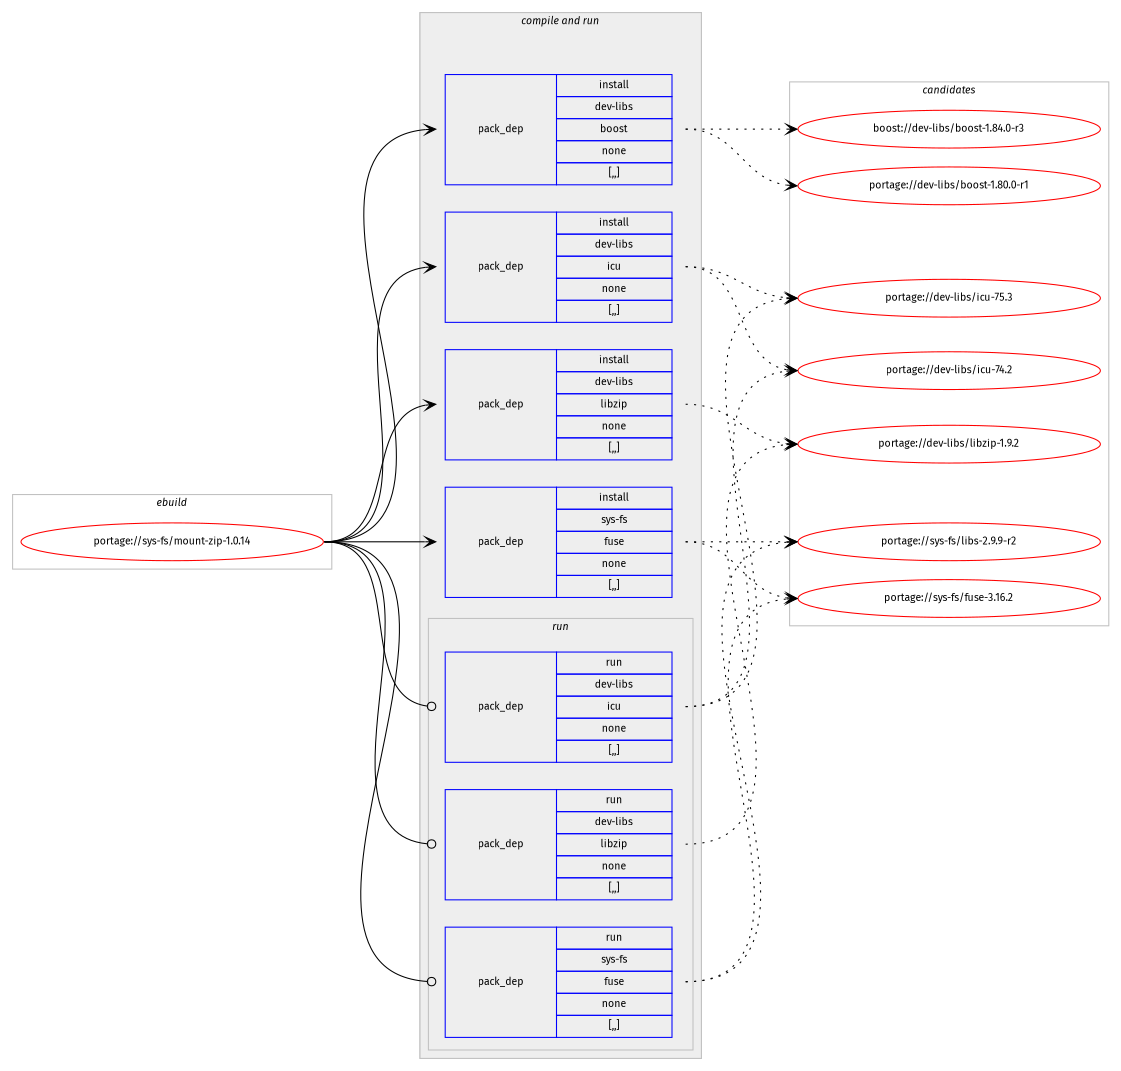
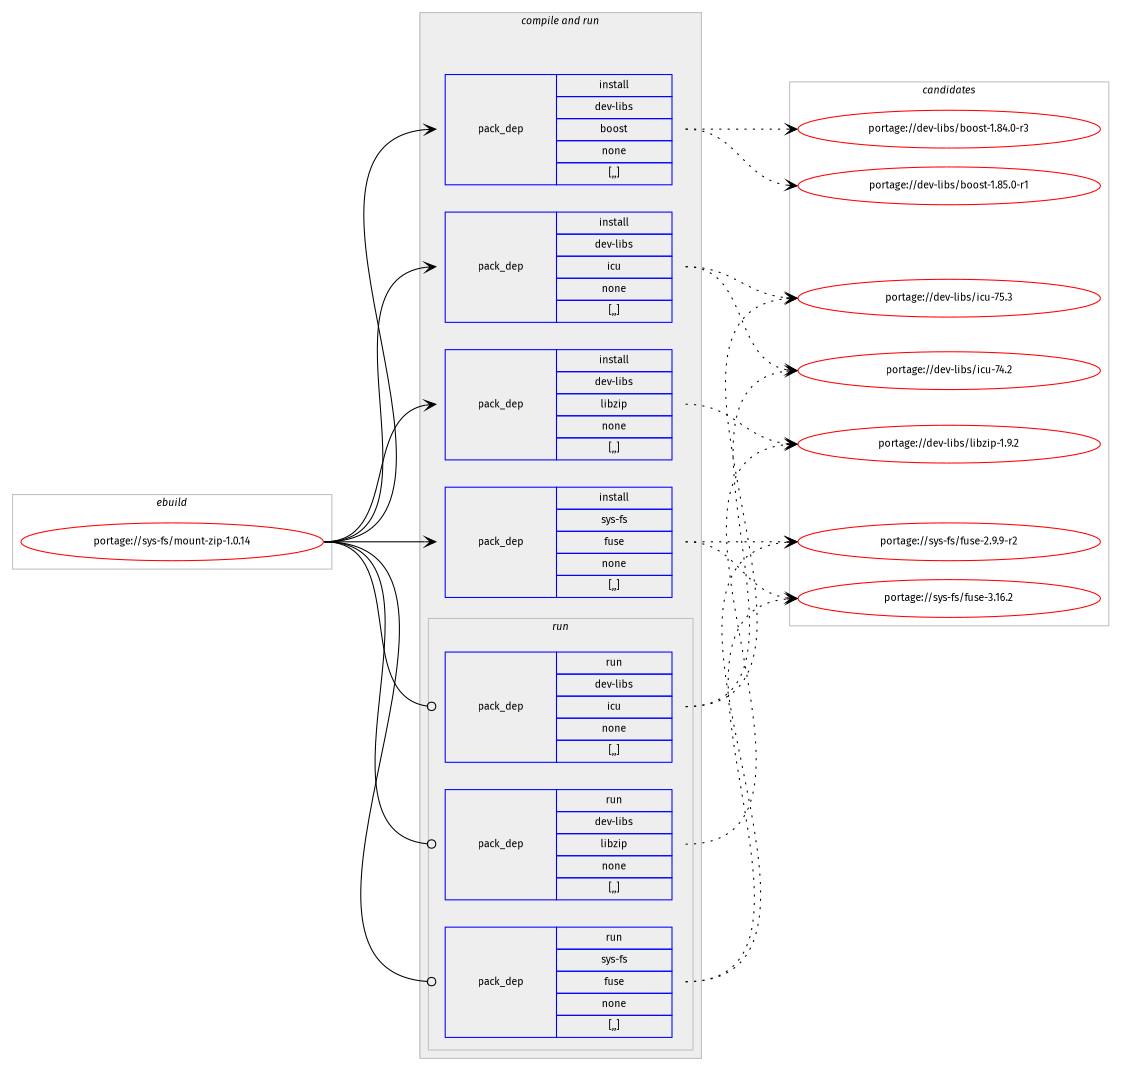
node "boost://dev-libs/boost-1.84.0-r3": label "boost://dev-libs/boost-1.84.0-r3" -> "portage://dev-libs/boost-1.84.0-r3"
node "portage://dev-libs/boost-1.80.0-r1": label "portage://dev-libs/boost-1.80.0-r1" -> "portage://dev-libs/boost-1.85.0-r1"
node "portage://sys-fs/libs-2.9.9-r2": label "portage://sys-fs/libs-2.9.9-r2" -> "portage://sys-fs/fuse-2.9.9-r2"
